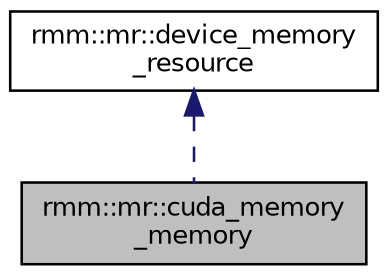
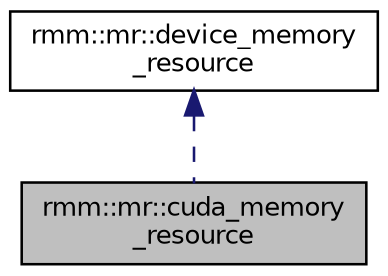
node "rmm::mr::cuda_memory _memory": label "rmm::mr::cuda_memory _memory" -> "rmm::mr::cuda_memory _resource"
